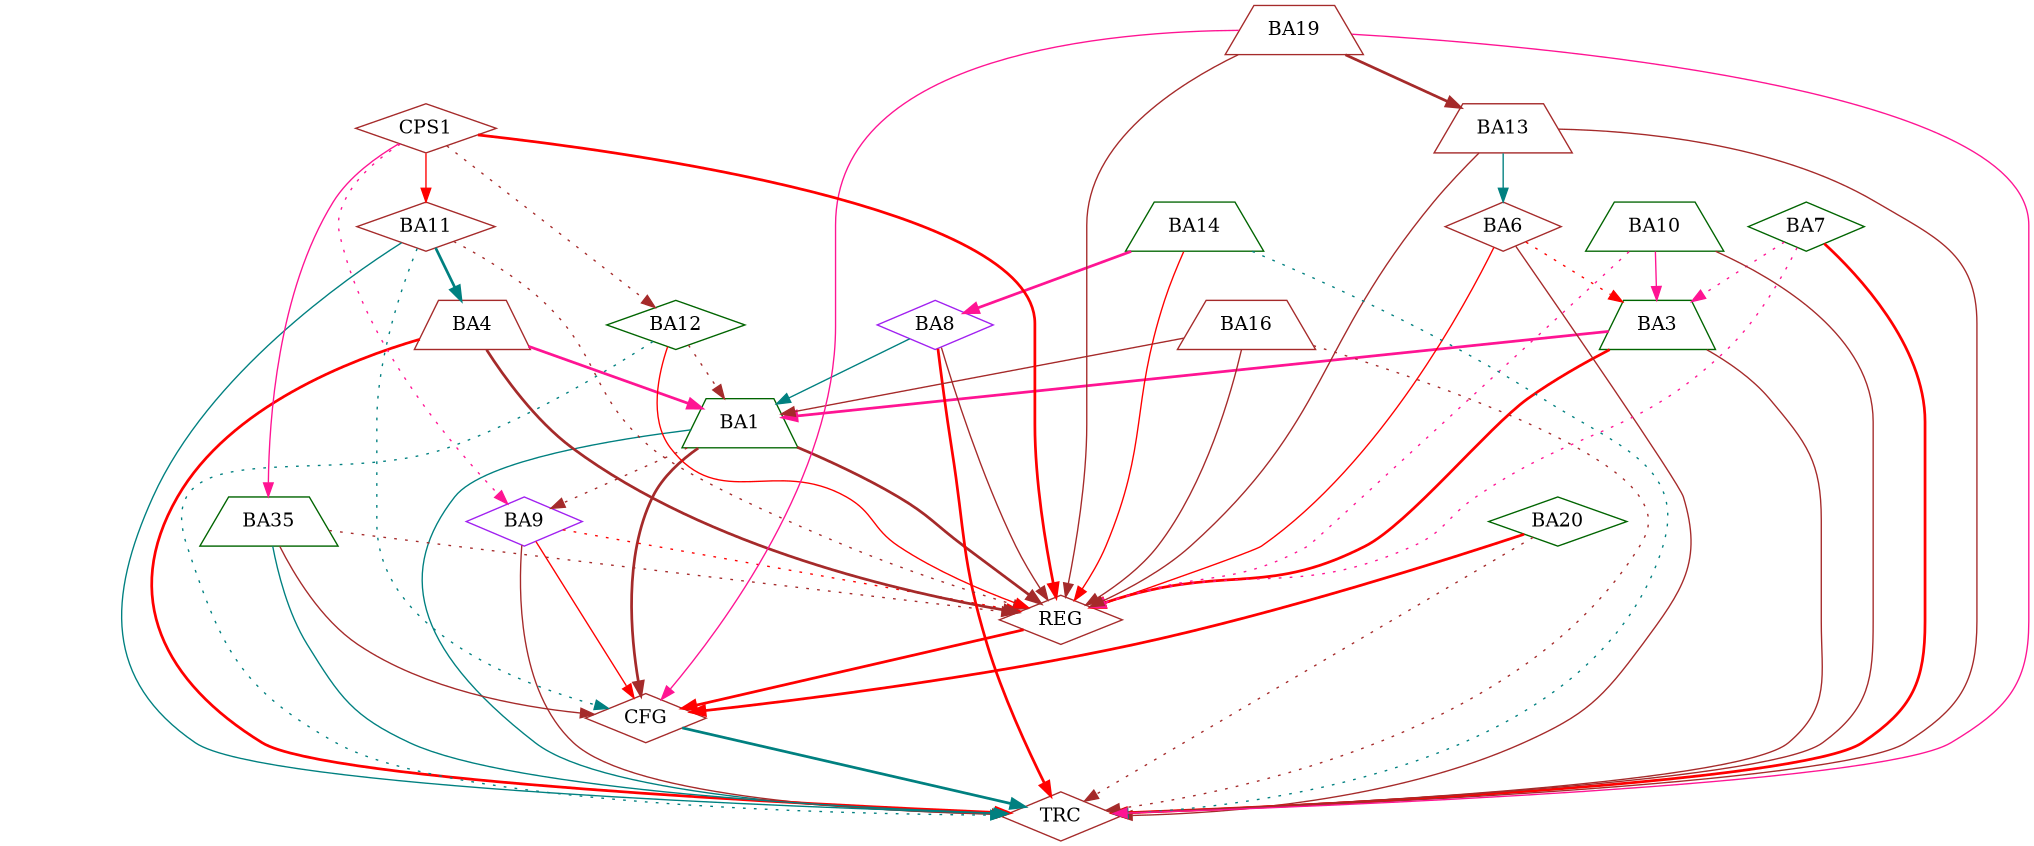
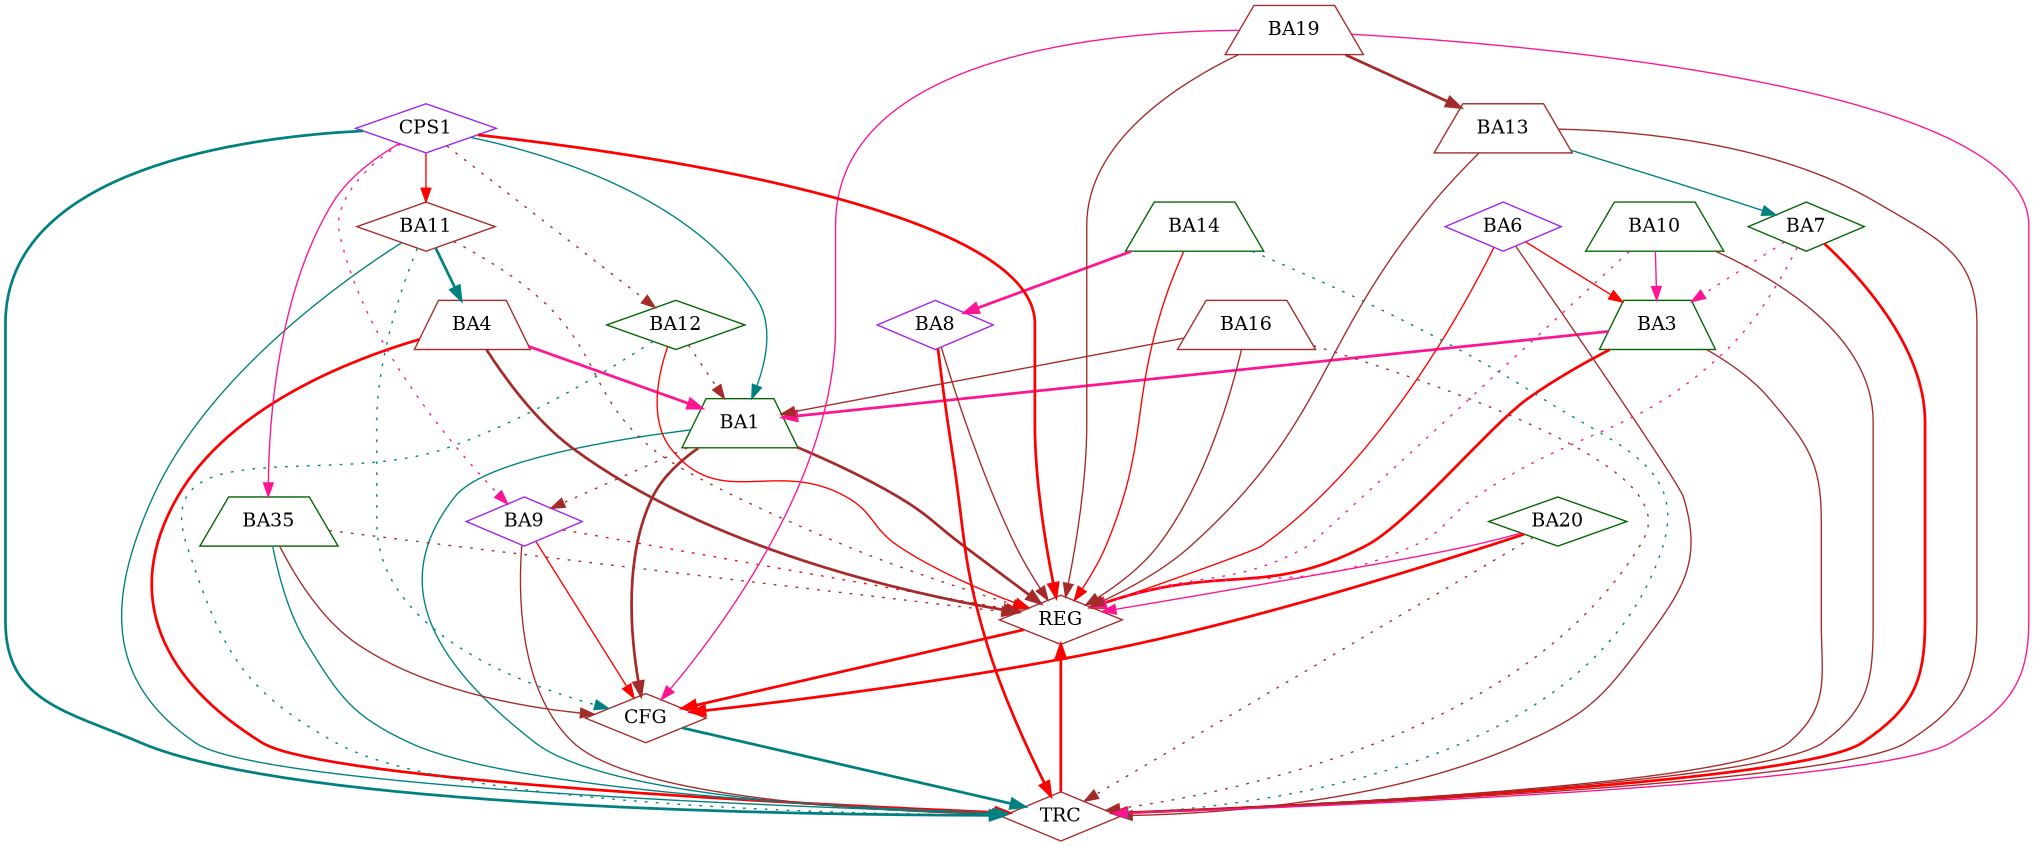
node "CPS1": color brown -> purple
edge "BA13" -> "BA6": now "BA13" -> "BA7"
node "BA6": color brown -> purple
edge "BA6" -> "BA3": style dotted -> solid
edge "BA8" -> "BA1": now "CPS1" -> "BA1"
edge "BA20" -> "REG": added
edge "TRC" -> "REG": added
edge "CPS1" -> "TRC": added
